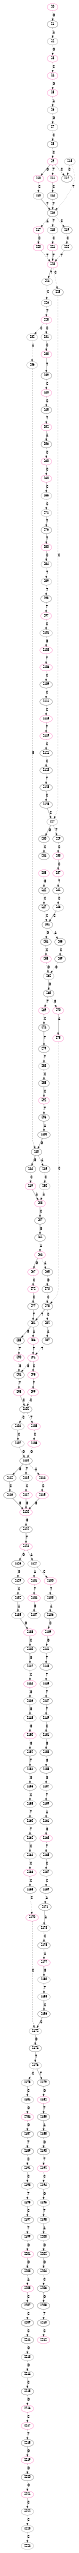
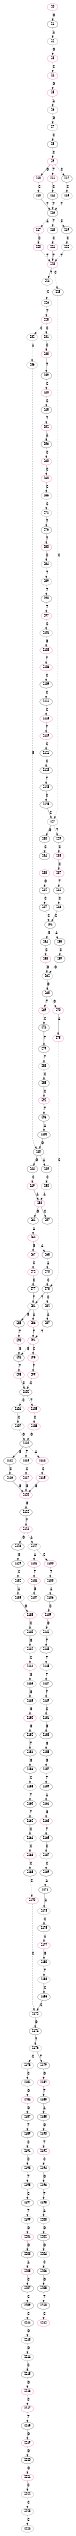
edge "S15" -> "S12": reversed
edge "S57" -> "S61": now "S53" -> "S61"
edge "S68" -> "S73": label "G" -> "A"
